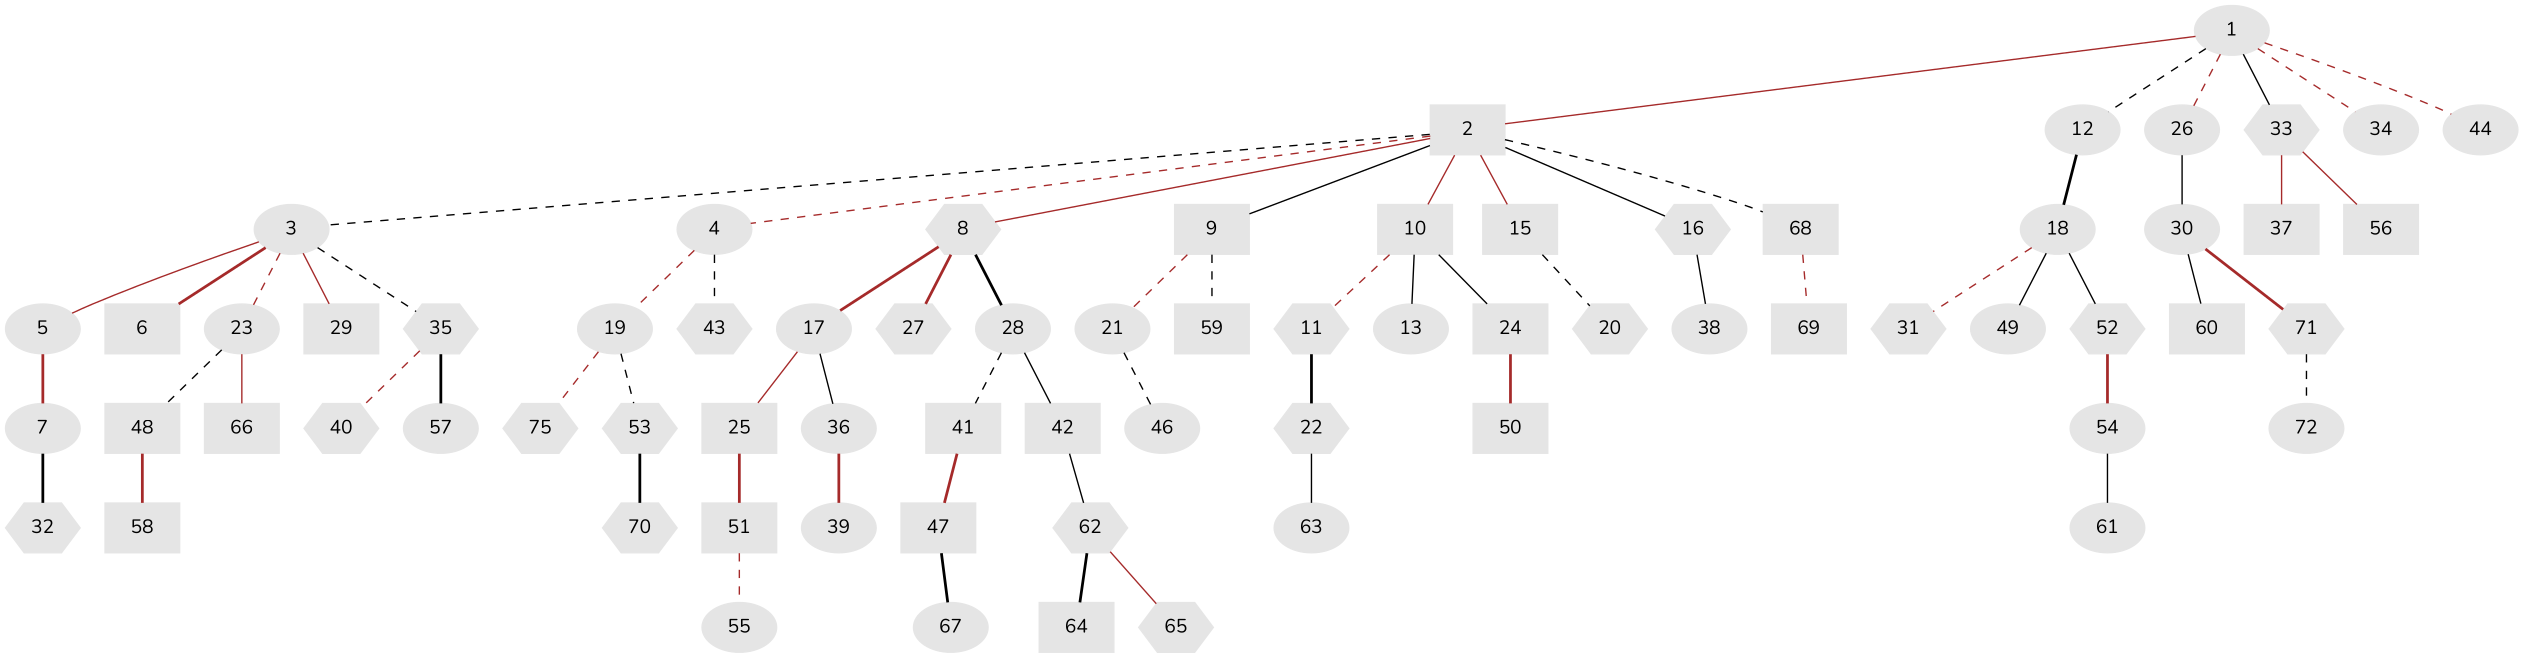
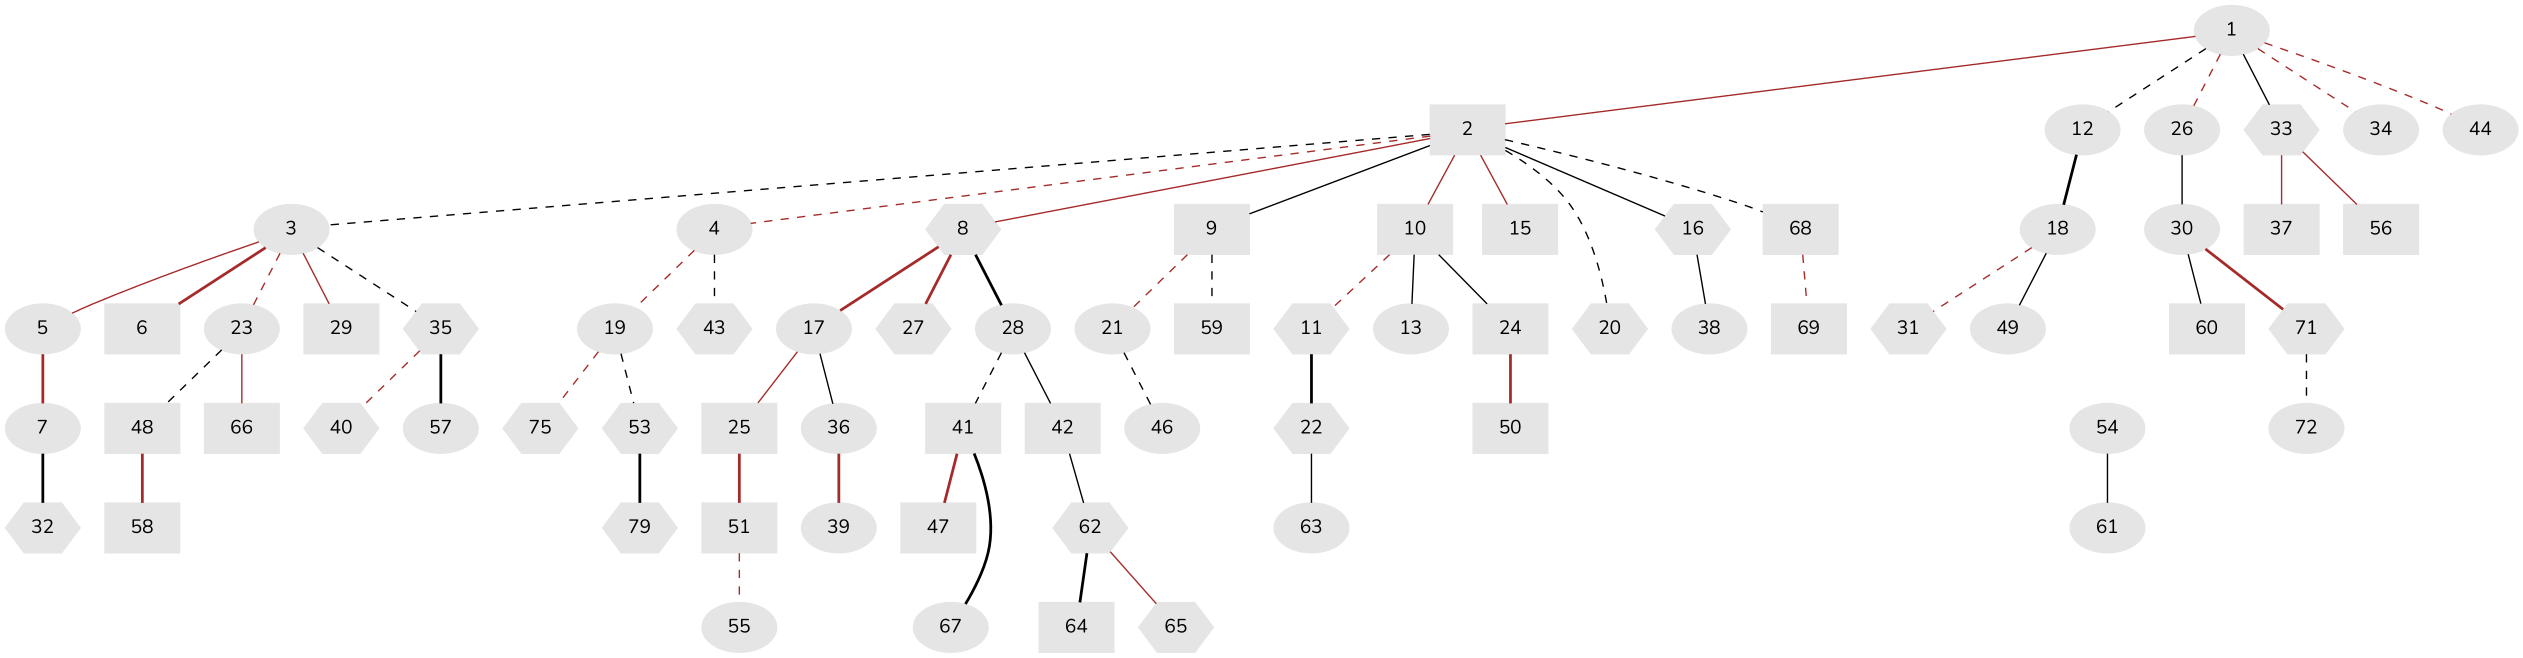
edge "15" -- "20": now "2" -- "20"
node "52": removed
node "70": label "70" -> "79"
edge "47" -- "67": now "41" -- "67"
